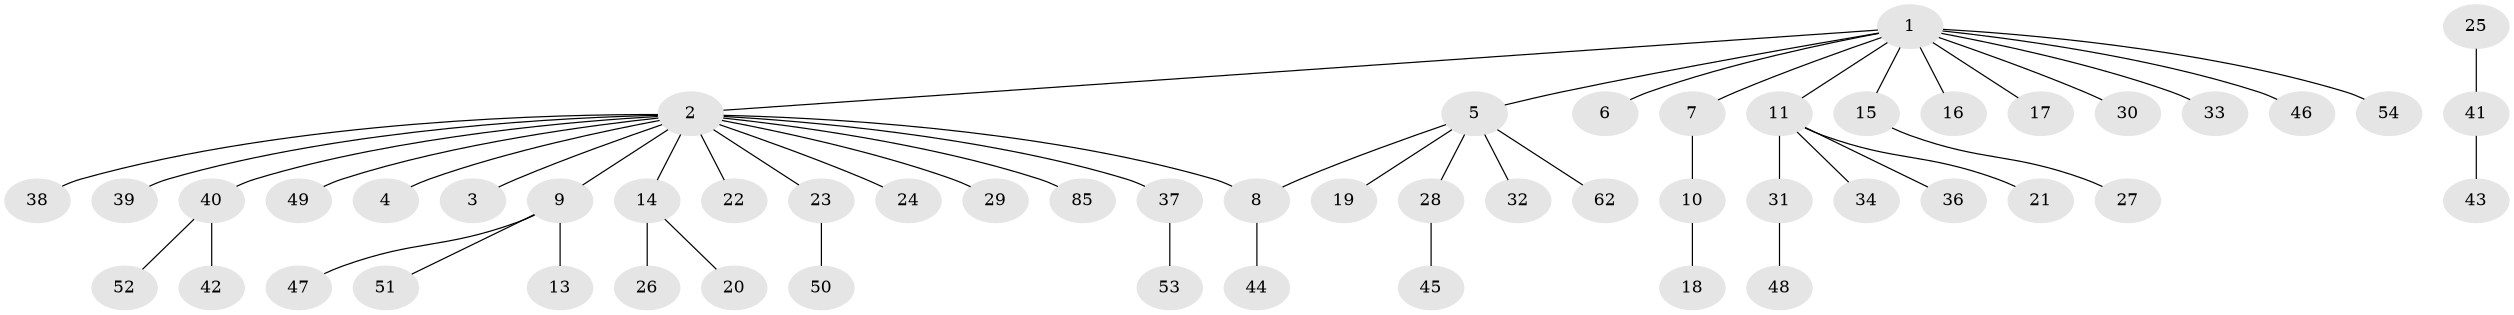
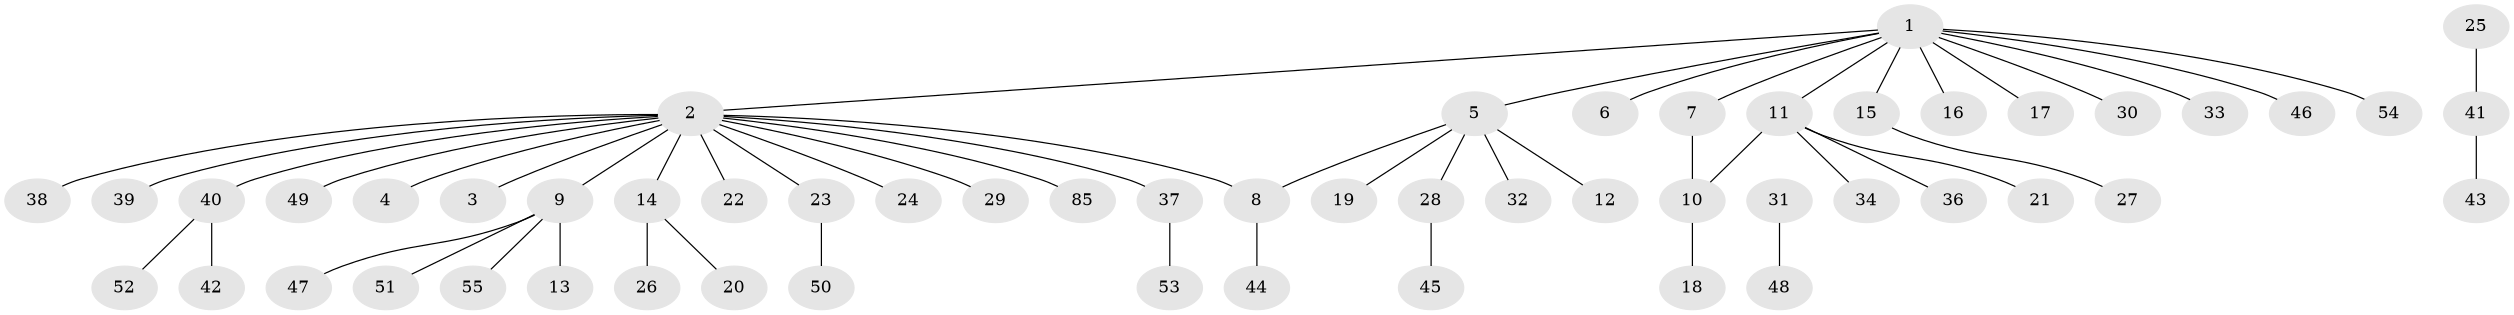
edge "11" -- "31": now "11" -- "10"
node "62": label "62" -> "12"
node "55": added
